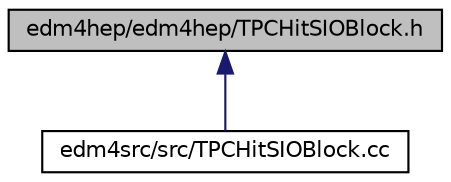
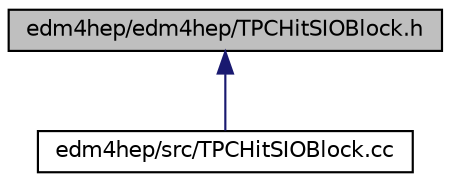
node "edm4src/src/TPCHitSIOBlock.cc": label "edm4src/src/TPCHitSIOBlock.cc" -> "edm4hep/src/TPCHitSIOBlock.cc"
